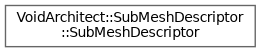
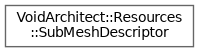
node "VoidArchitect::SubMeshDescriptor ::SubMeshDescriptor": label "VoidArchitect::SubMeshDescriptor ::SubMeshDescriptor" -> "VoidArchitect::Resources ::SubMeshDescriptor"
